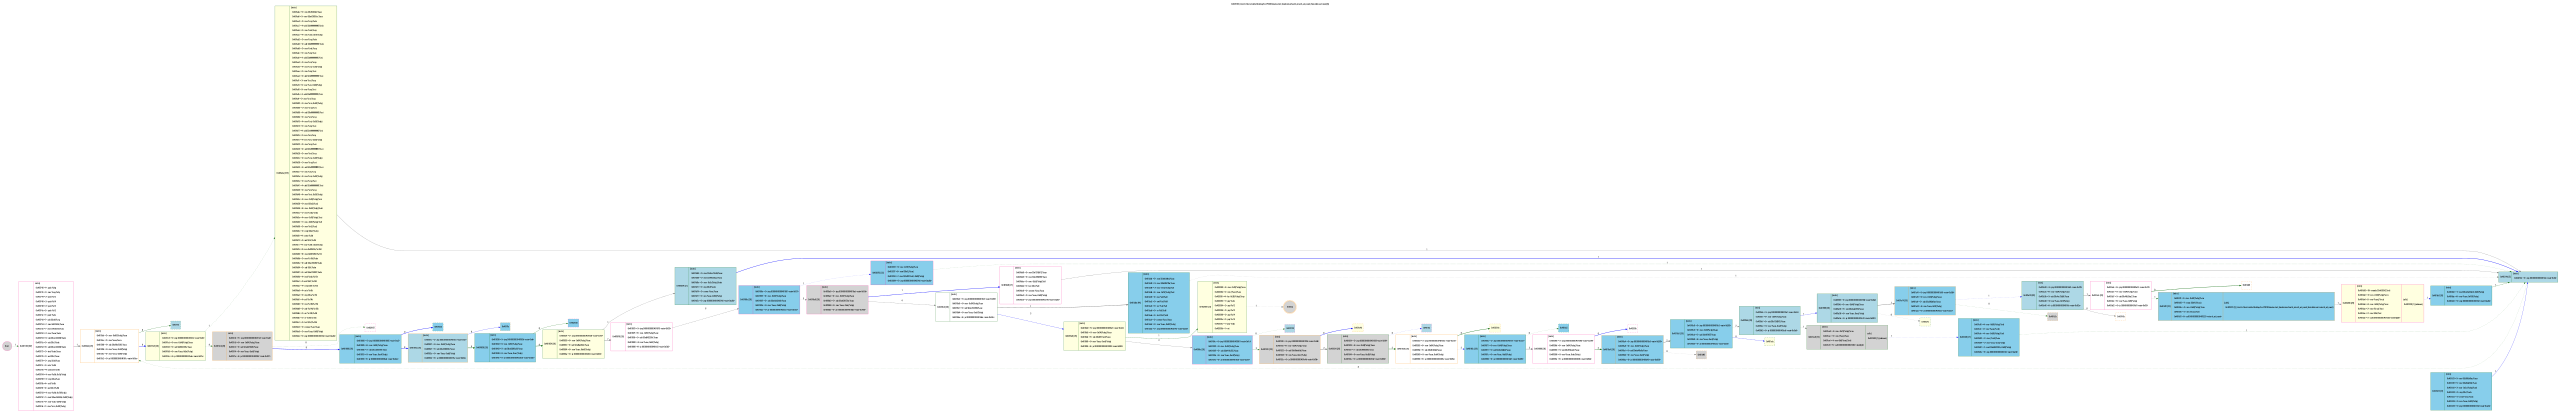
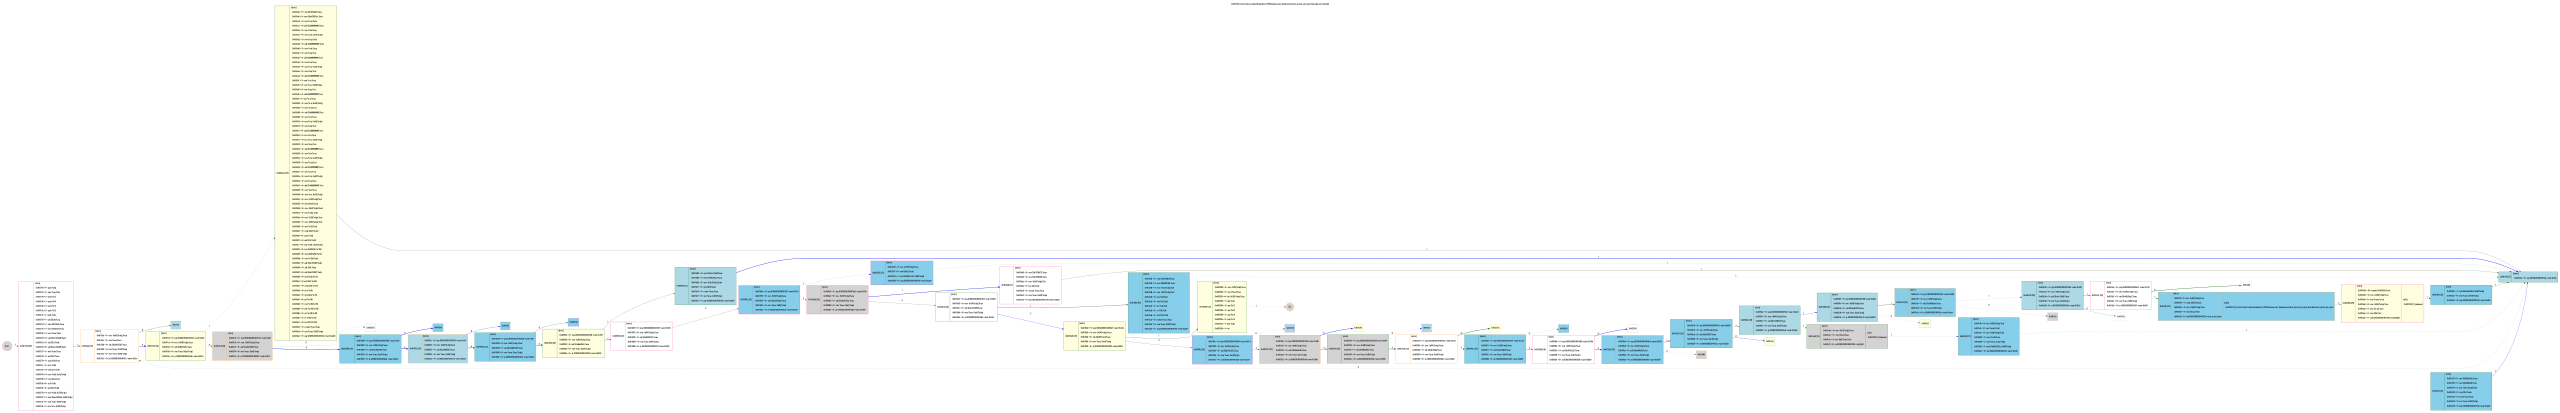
node "Desktop": label "Desktop" -> "Exit"
edge "0x401988 [28]" -> "0x4019a4 [28]": color darkgreen -> blue
